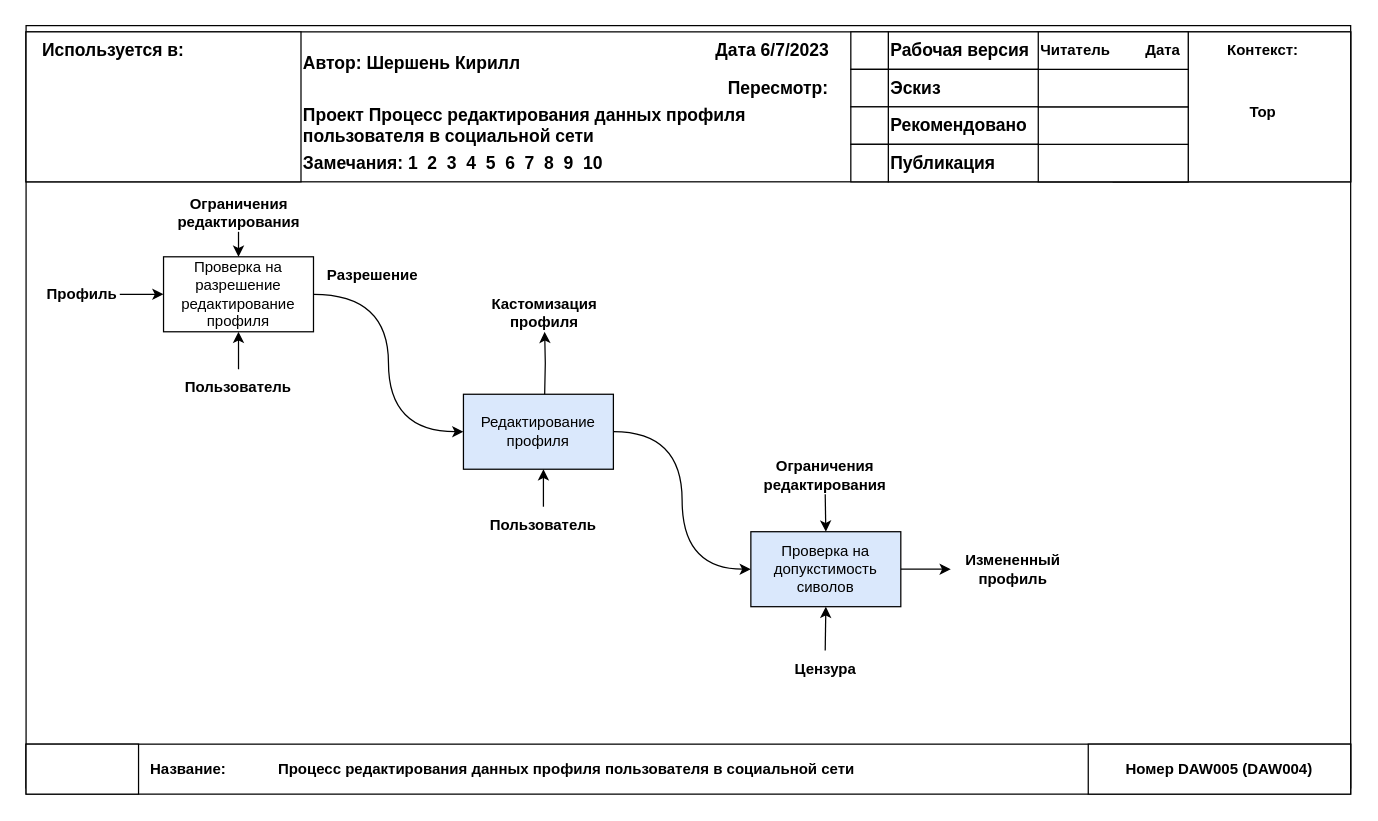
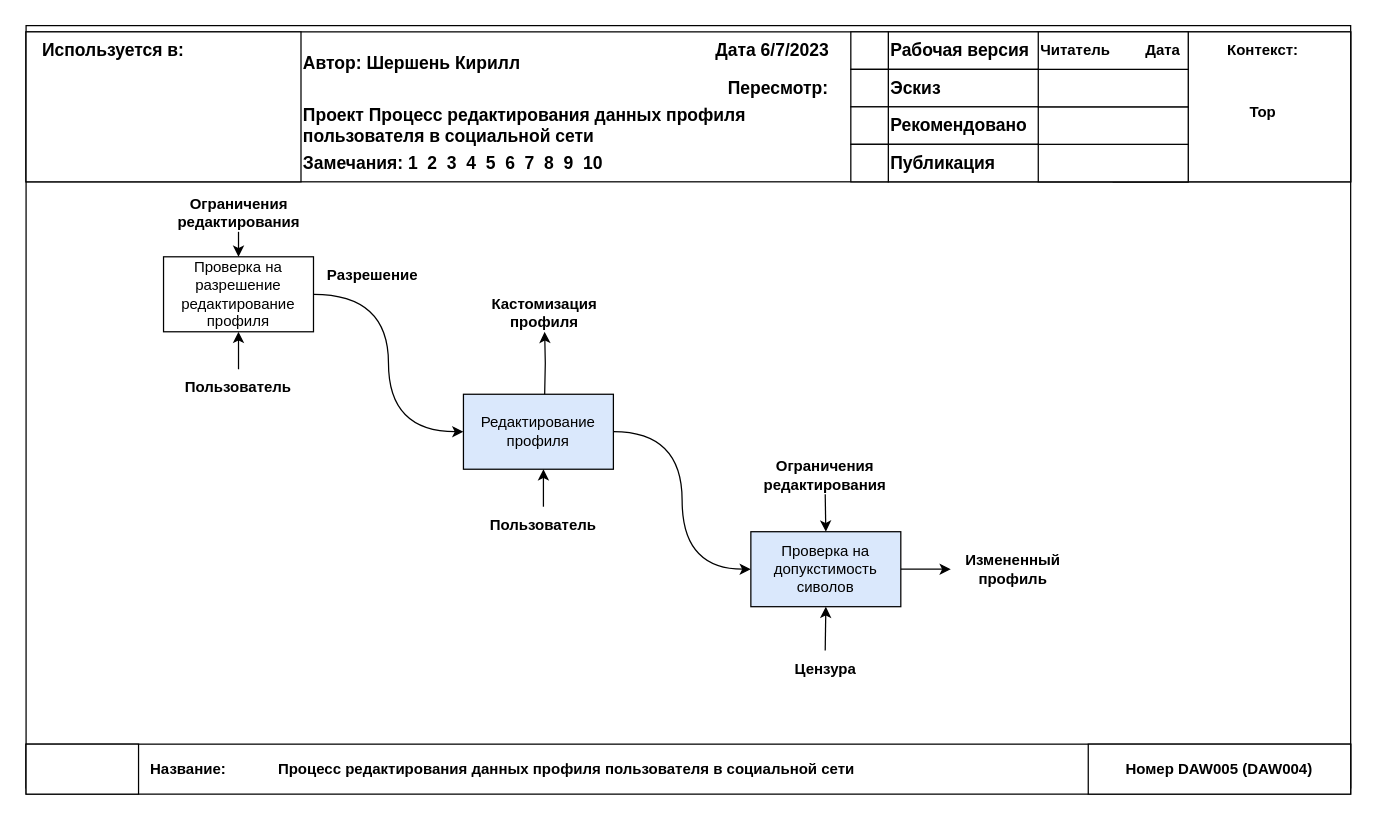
node "Профиль": removed
edge "Профиль" -> "Проверка на разрешение редактирование профиля": removed
